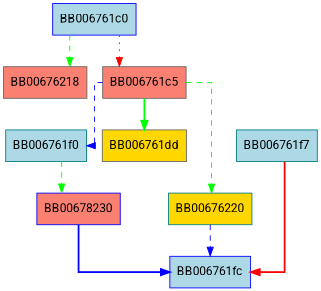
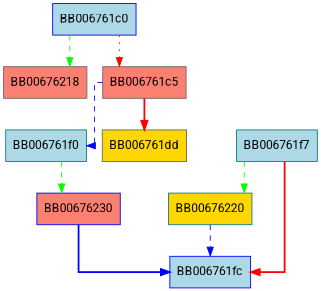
edge "BB006761c5" -> "BB006761dd": color green -> red
edge "BB006761c5" -> "BB00676220": now "BB006761f7" -> "BB00676220"
node "BB00678230": label "BB00678230" -> "BB00676230"
